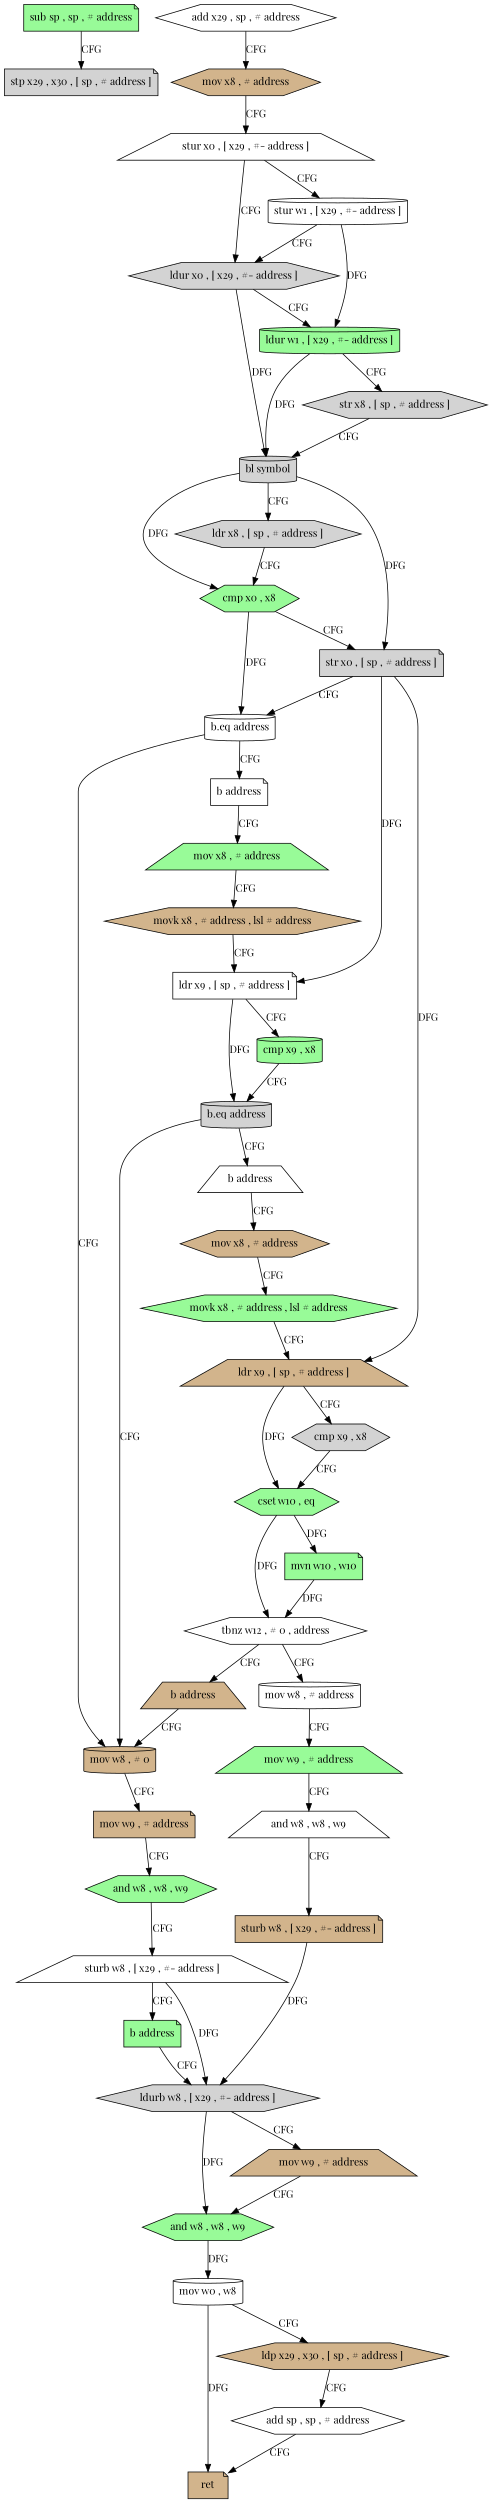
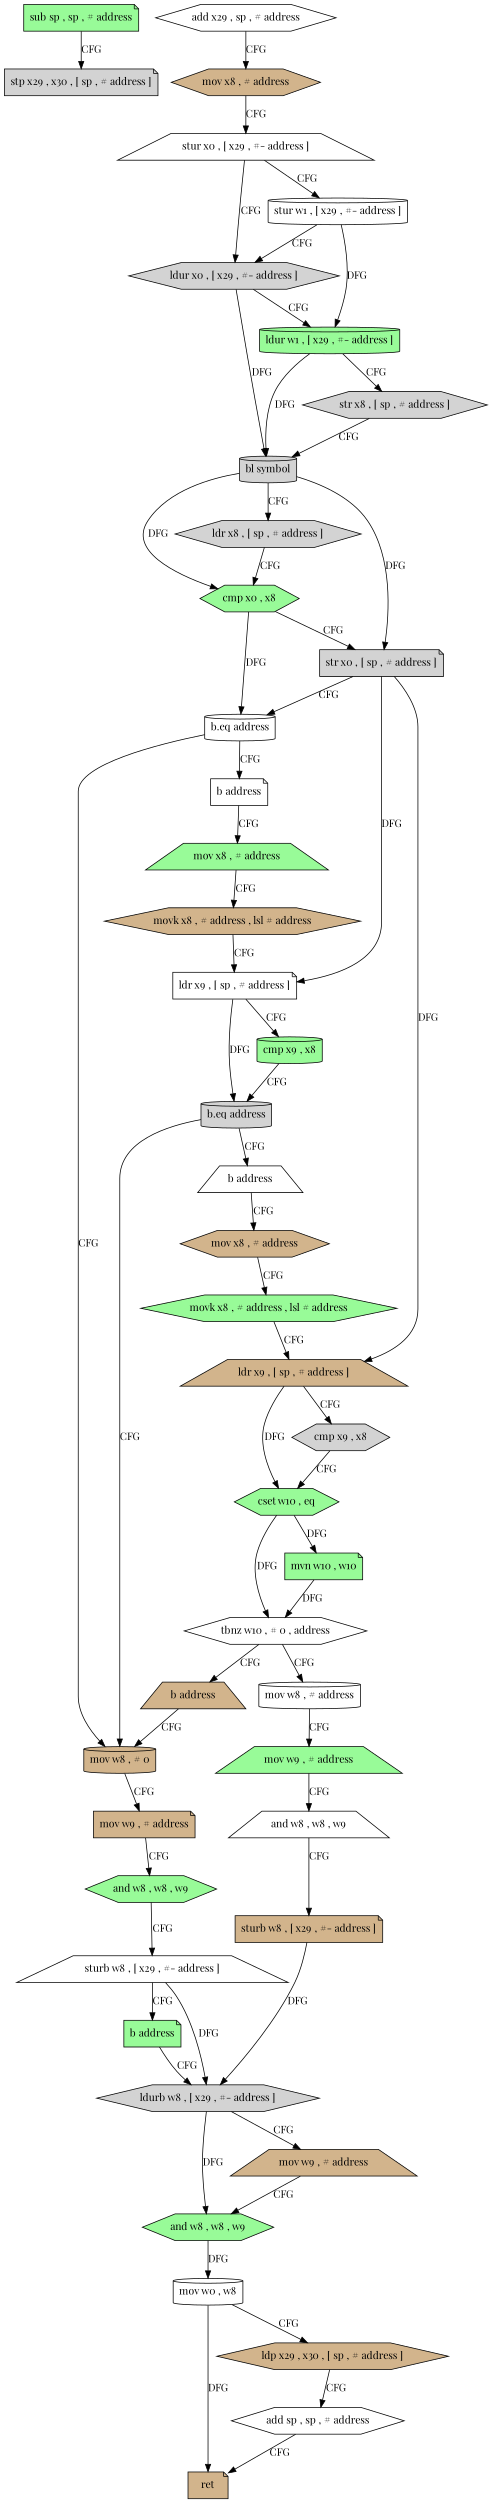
node "tbnz w12 , # 0 , address": label "tbnz w12 , # 0 , address" -> "tbnz w10 , # 0 , address"
